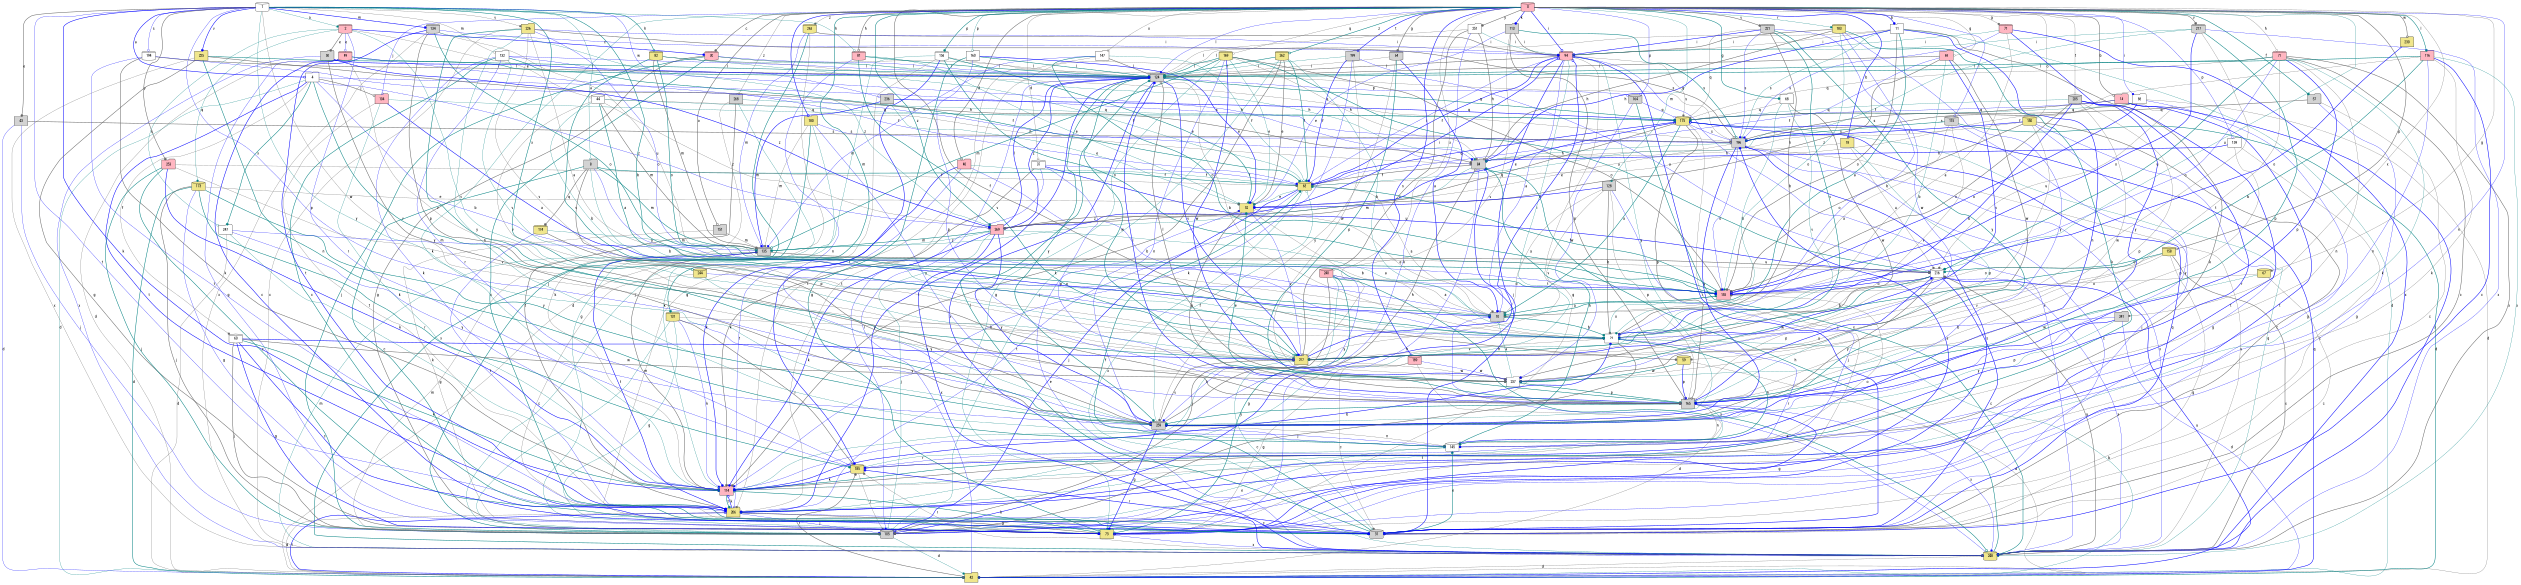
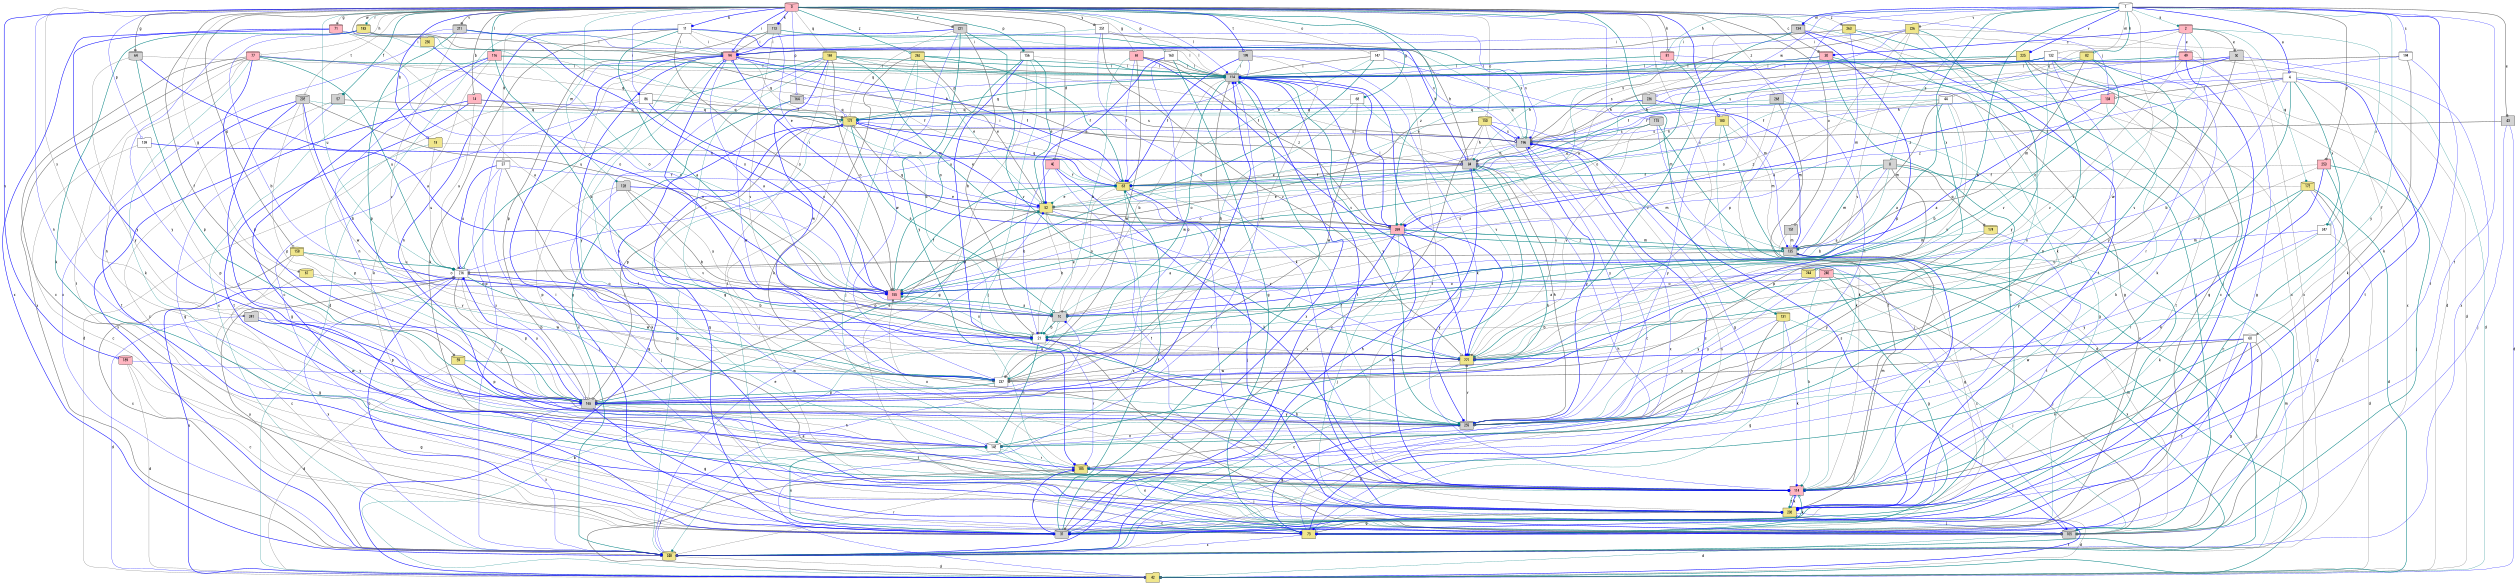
edge "77" -> "59": now "77" -> "206"
edge "134" -> "165": color gray40 -> blue
edge "196" -> "31": reversed
